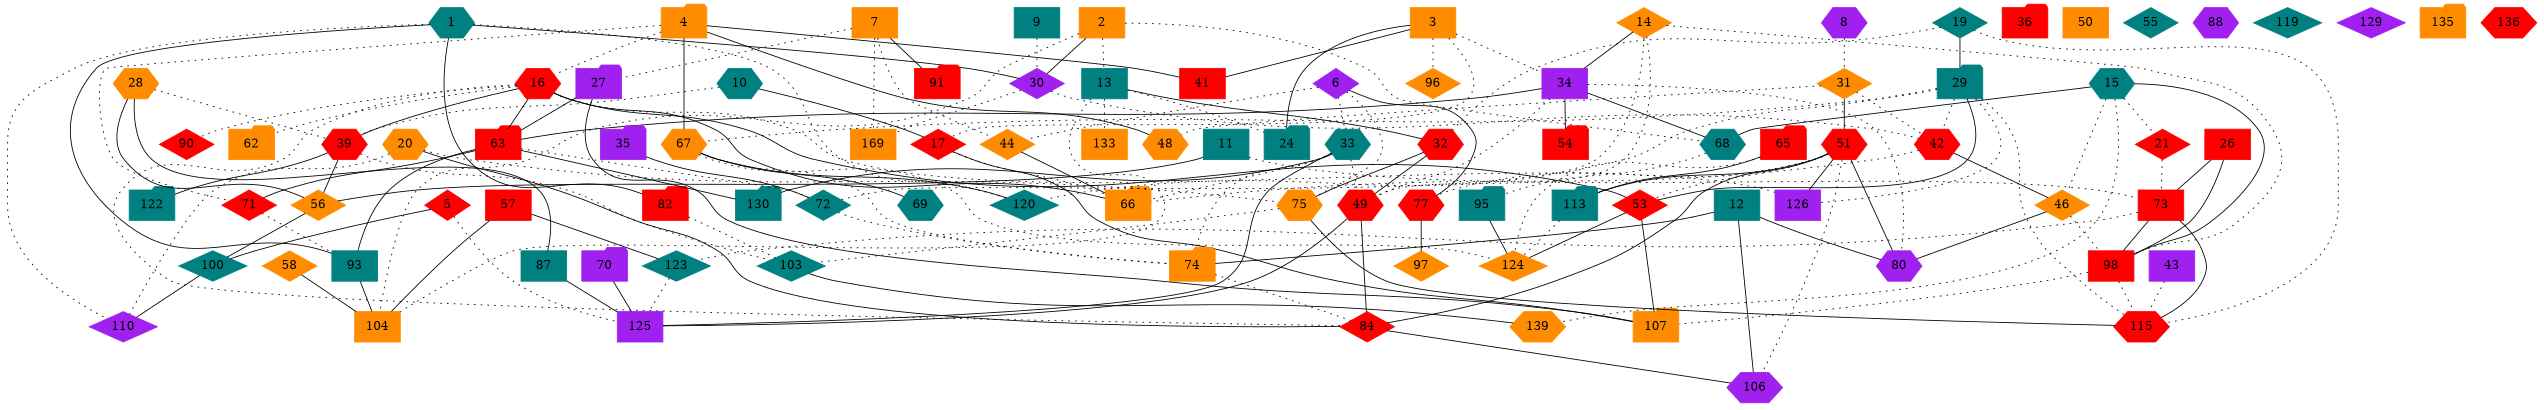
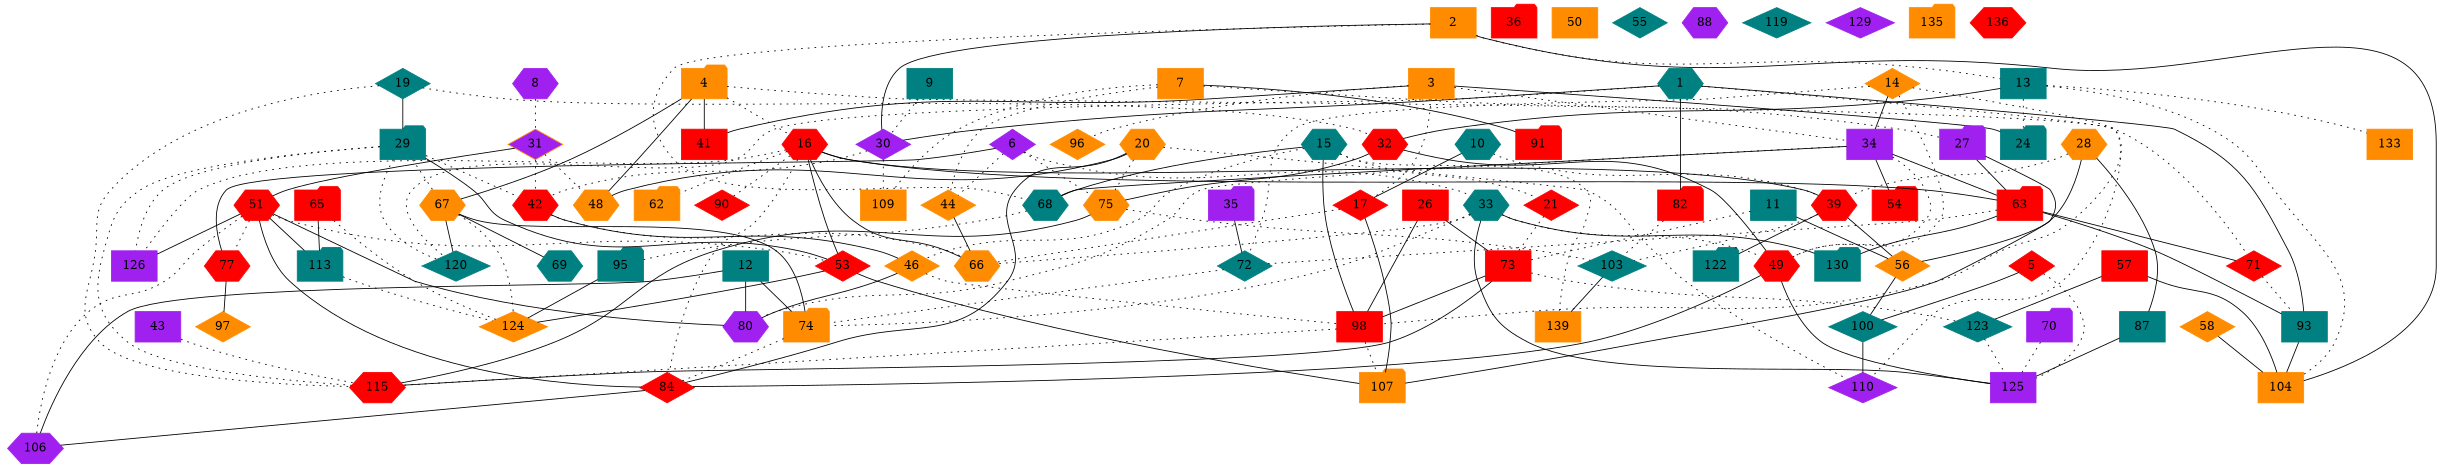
node "31": fillcolor darkorange -> purple
edge "2" -- "104": style dotted -> solid
node "169": label "169" -> "109"
edge "20" -- "48": added
node "66": shape folder -> hexagon
edge "67" -- "74": style dotted -> solid
edge "70" -- "125": style solid -> dotted
node "139": shape hexagon -> box
